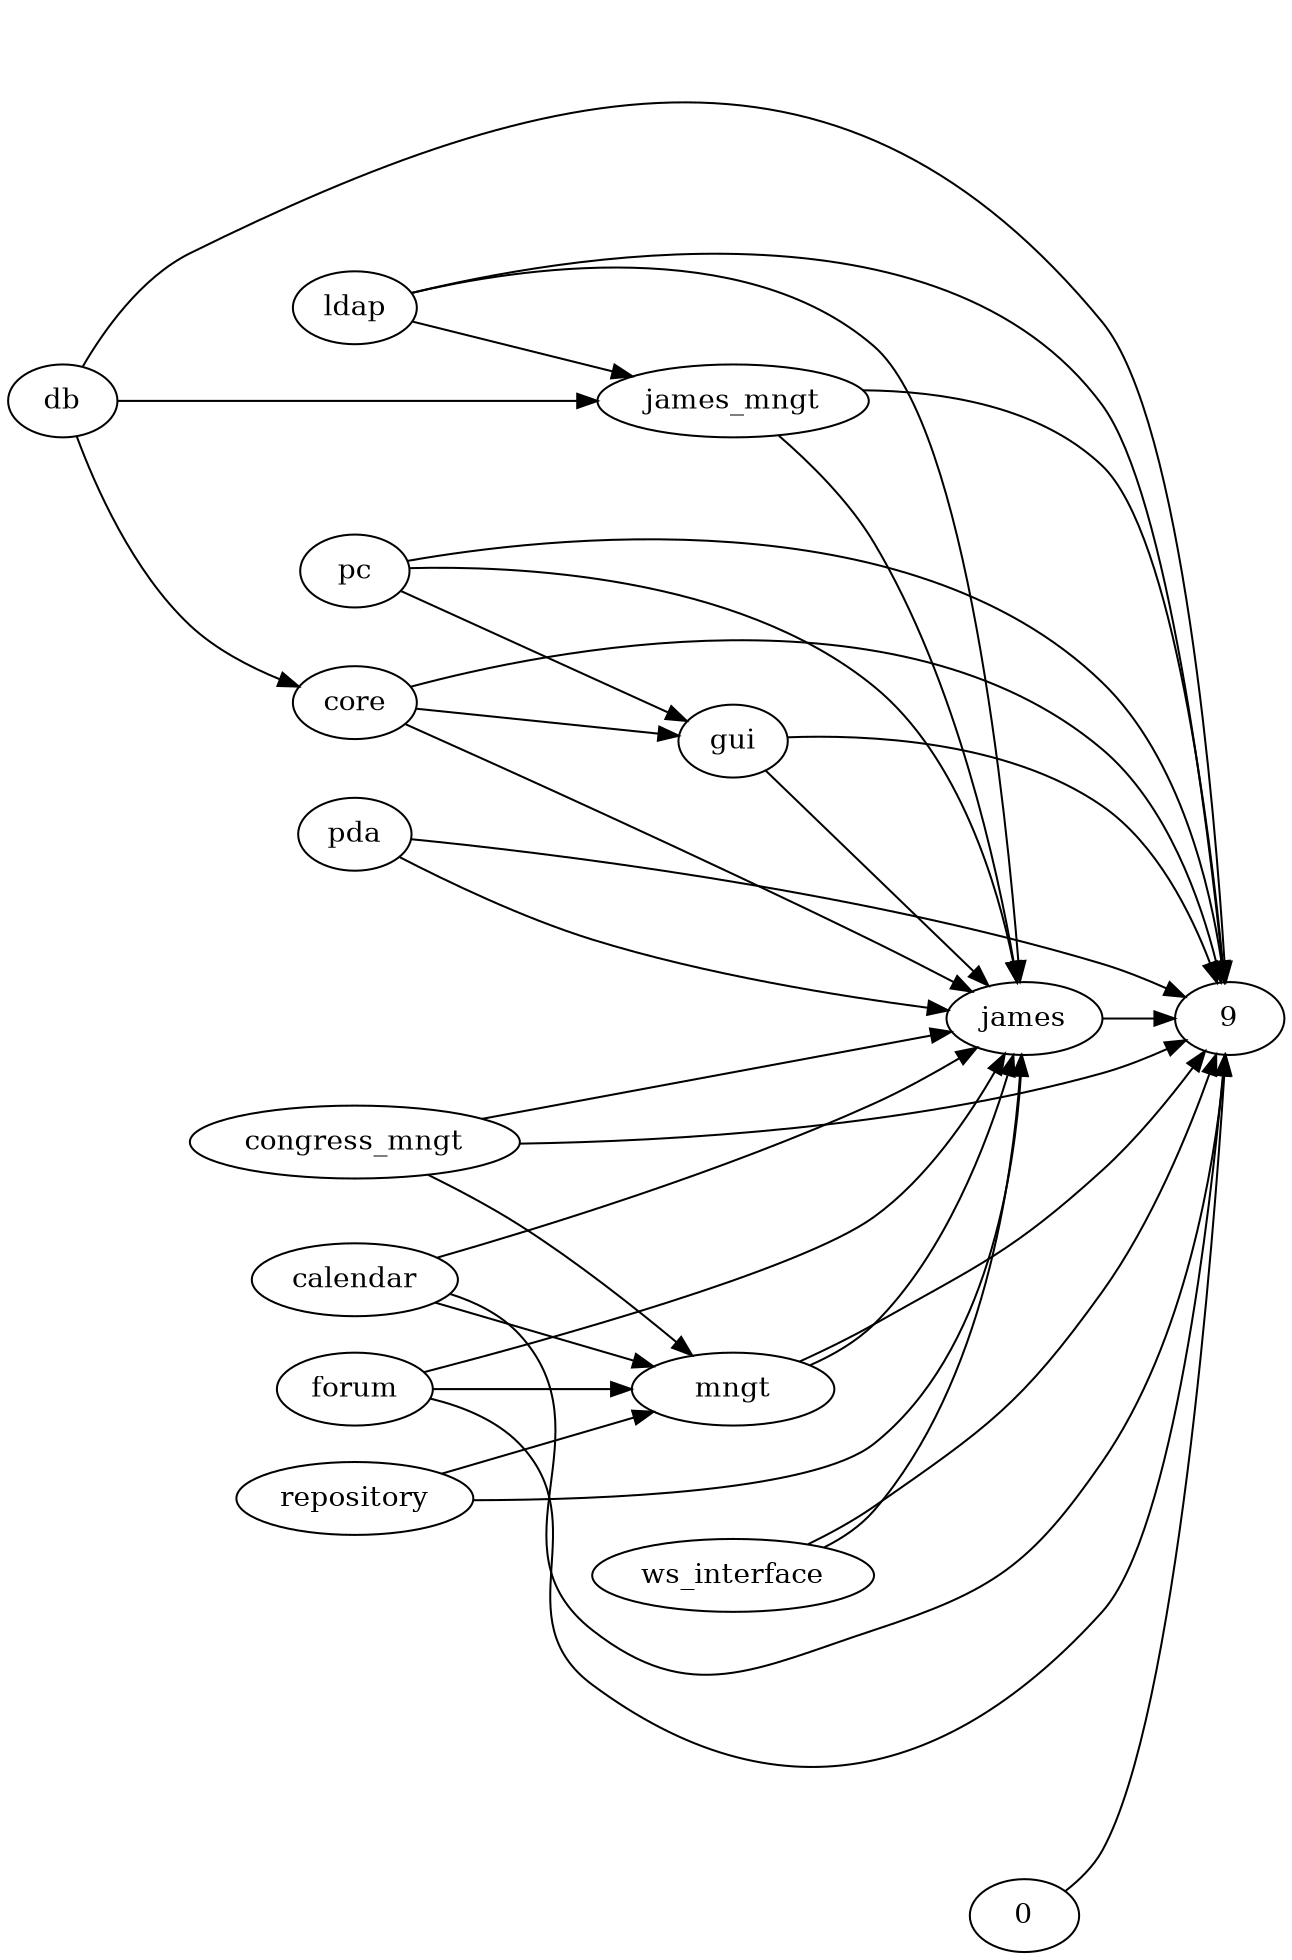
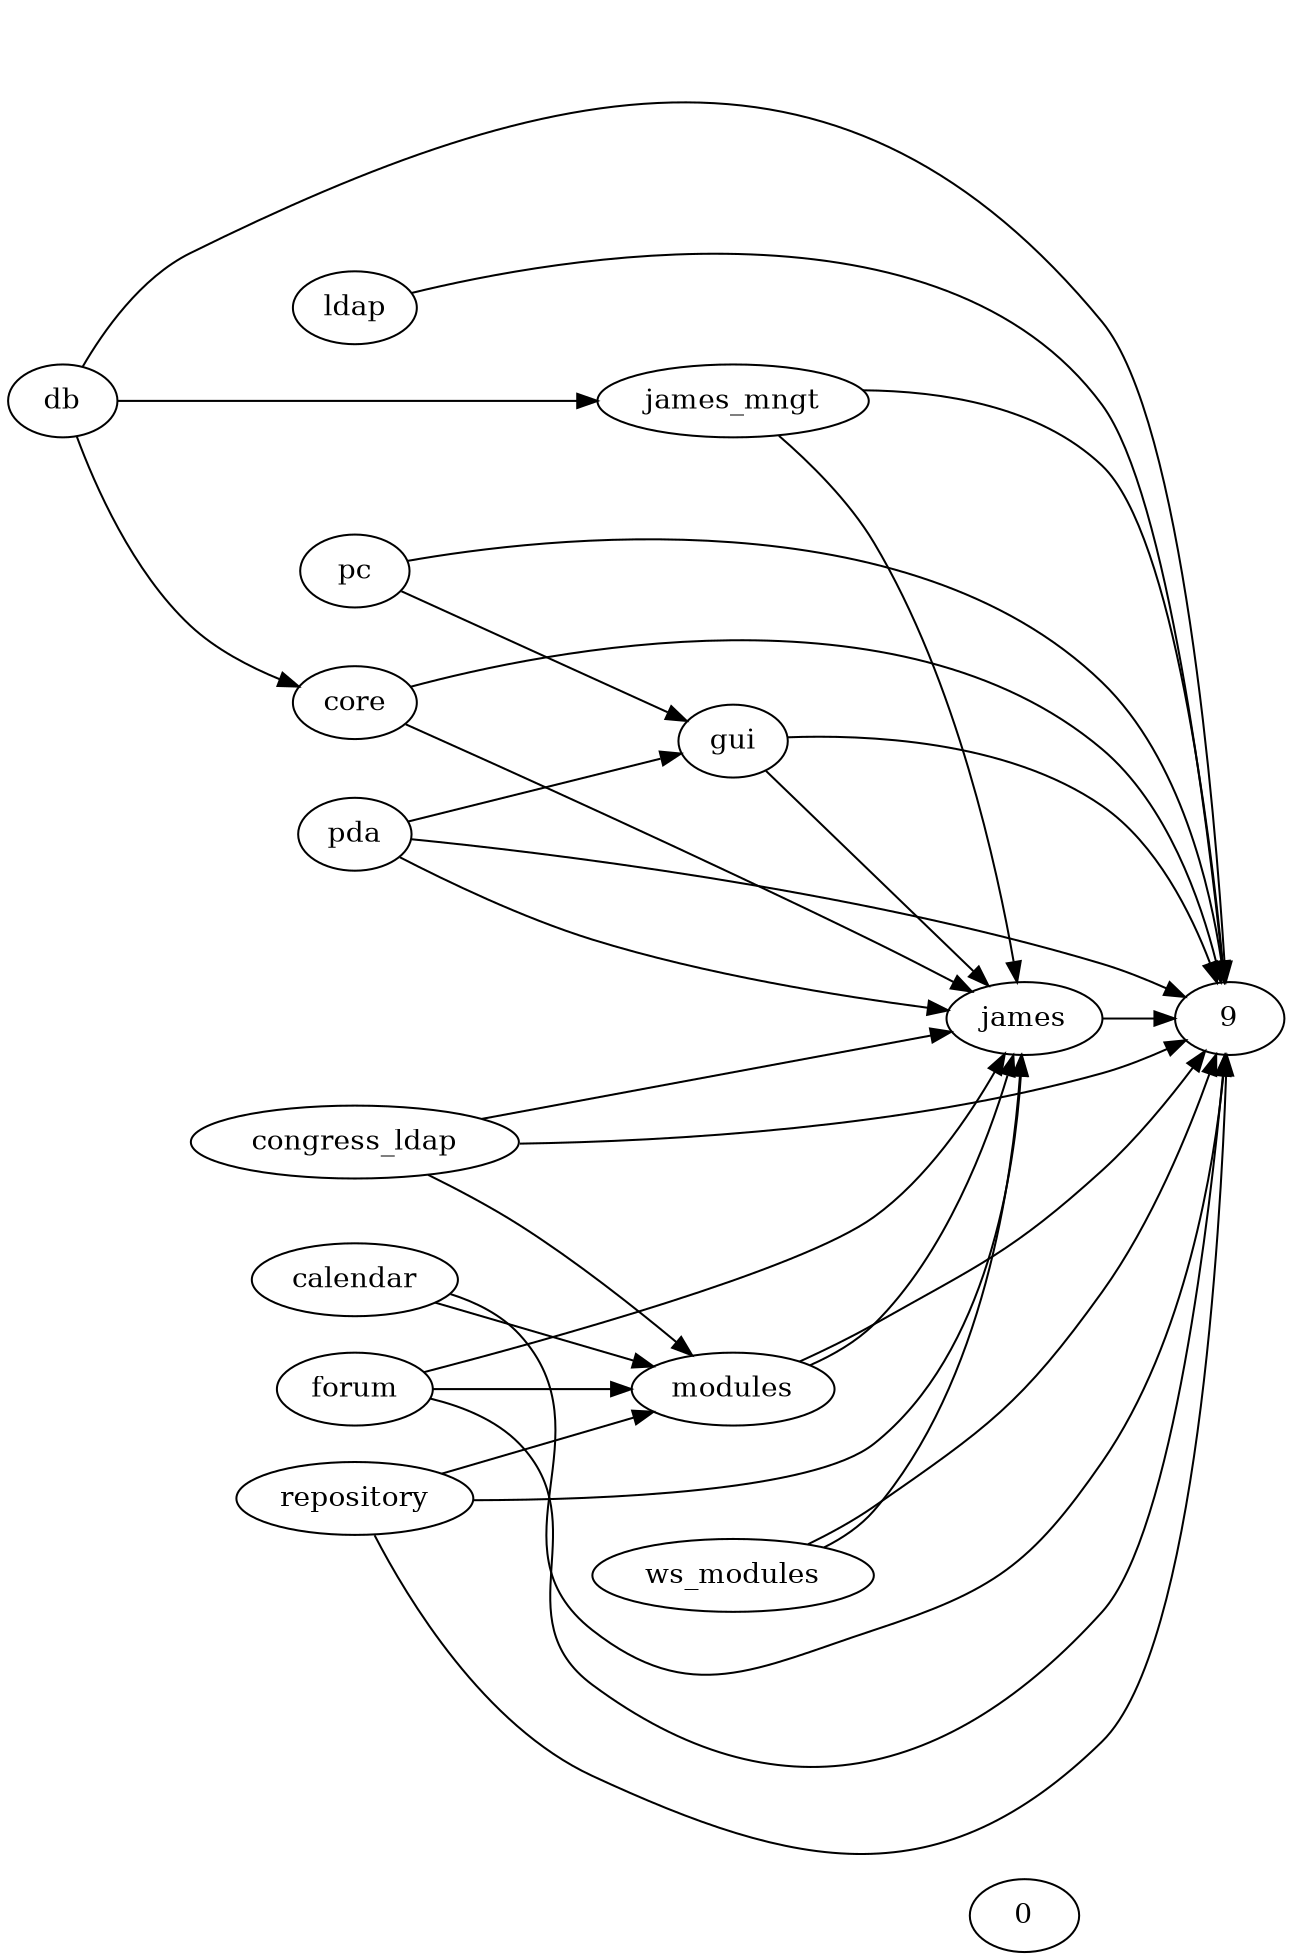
edge "ldap" -> "james_mngt": removed
edge "ldap" -> "james": removed
edge "pc" -> "james": removed
edge "core" -> "gui": now "pda" -> "gui"
node "congress_mngt": label "congress_mngt" -> "congress_ldap"
edge "calendar" -> "james": removed
node "mngt": label "mngt" -> "modules"
edge "0" -> "9": now "repository" -> "9"
node "ws_interface": label "ws_interface" -> "ws_modules"
